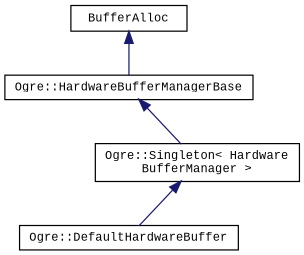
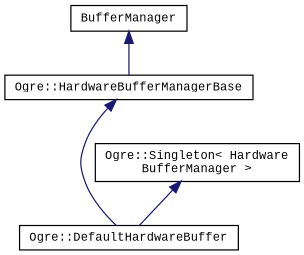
node "BufferAlloc": label "BufferAlloc" -> "BufferManager"
edge "Ogre::Singleton< Hardware BufferManager >" -> "Ogre::HardwareBufferManagerBase": now "Ogre::DefaultHardwareBuffer" -> "Ogre::HardwareBufferManagerBase"
